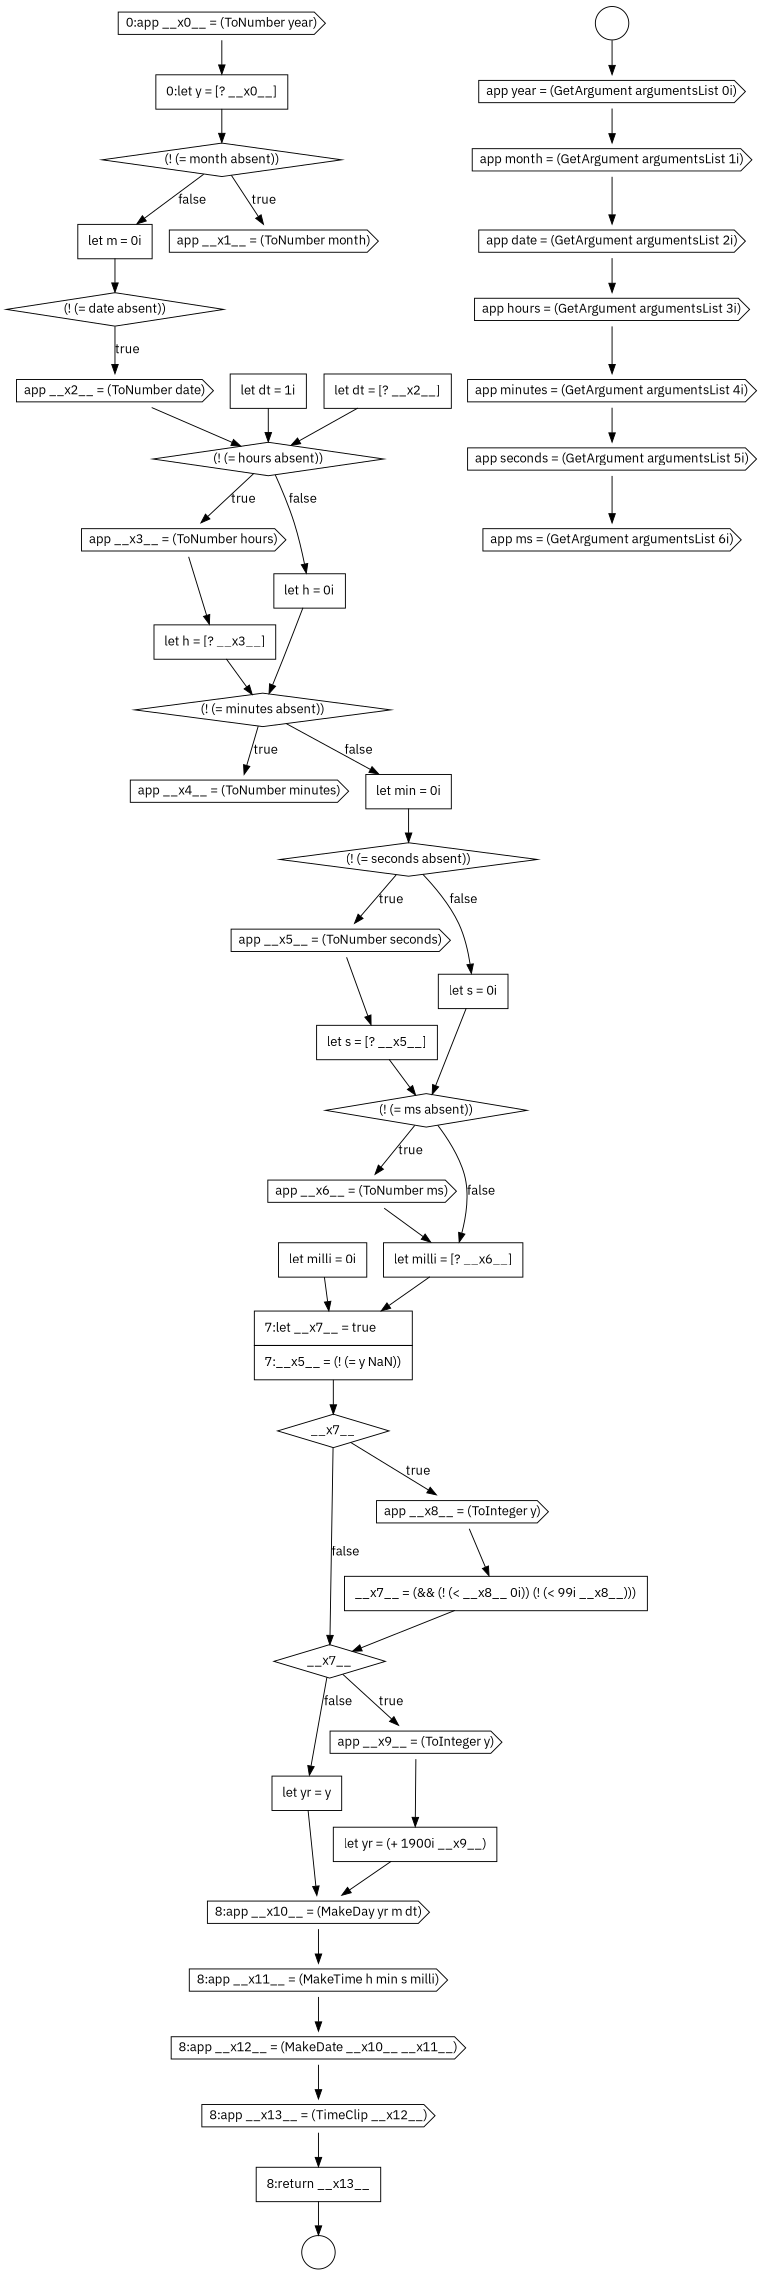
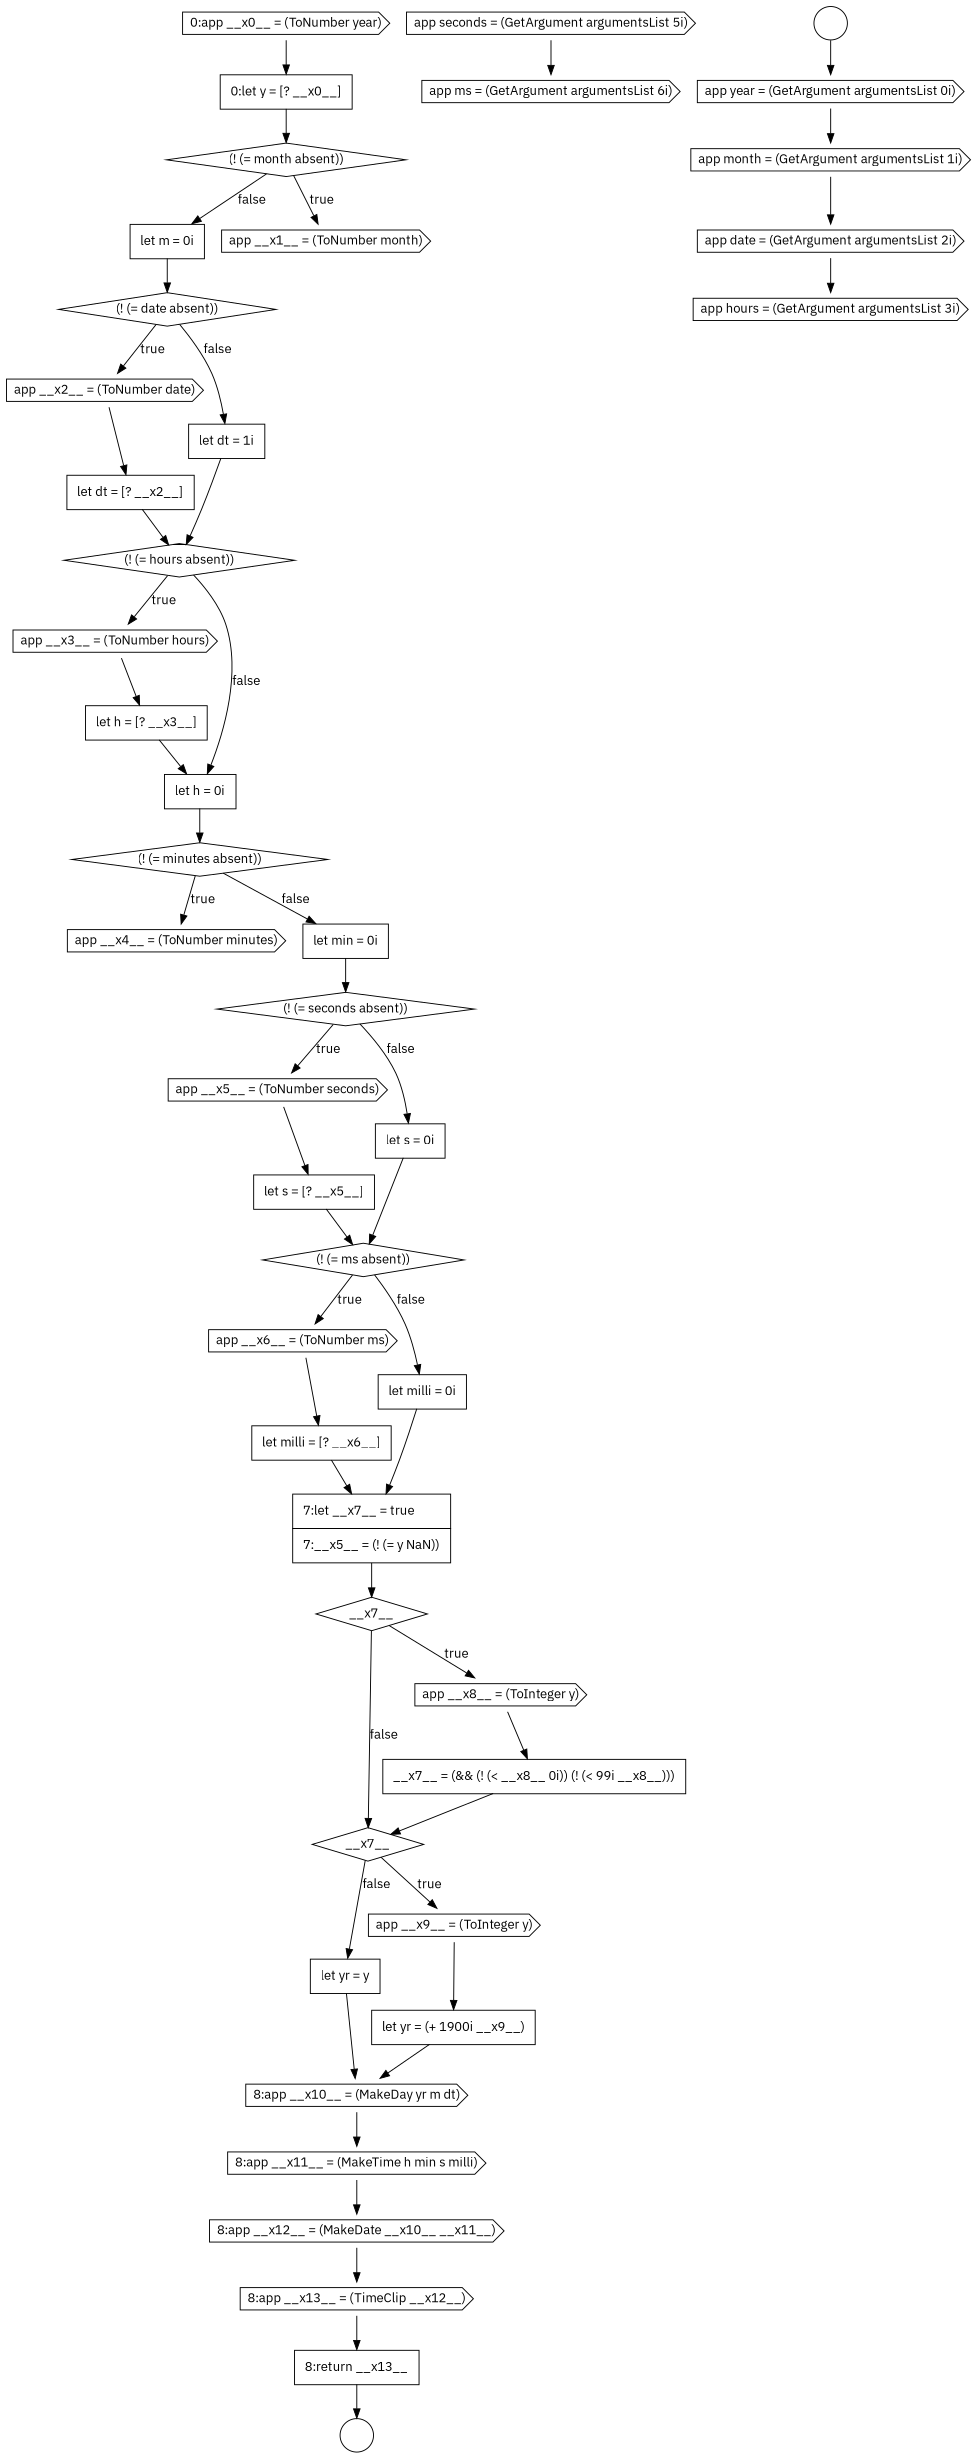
edge "(! (= date absent))" -> "let dt = 1i": added, label "false"
node "app minutes = (GetArgument argumentsList 4i)": removed
edge "app __x2__ = (ToNumber date)" -> "(! (= hours absent))": now "app __x2__ = (ToNumber date)" -> "let dt = [? __x2__]"
edge "let h = [? __x3__]" -> "(! (= minutes absent))": now "let h = [? __x3__]" -> "let h = 0i"
edge "(! (= ms absent))" -> "let milli = [? __x6__]": now "(! (= ms absent))" -> "let milli = 0i"
